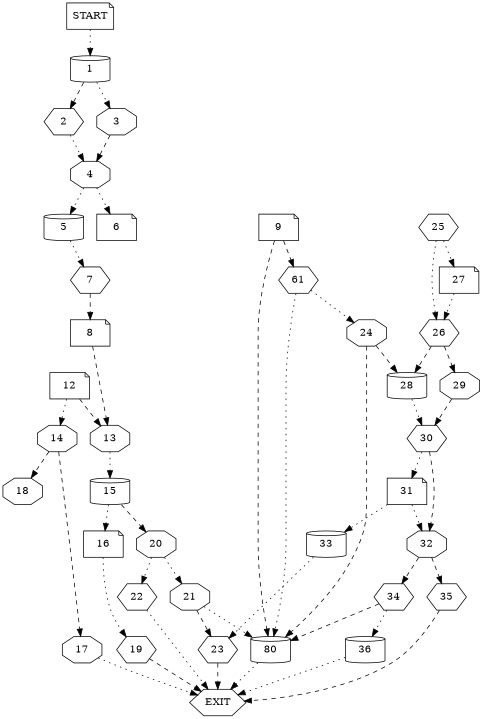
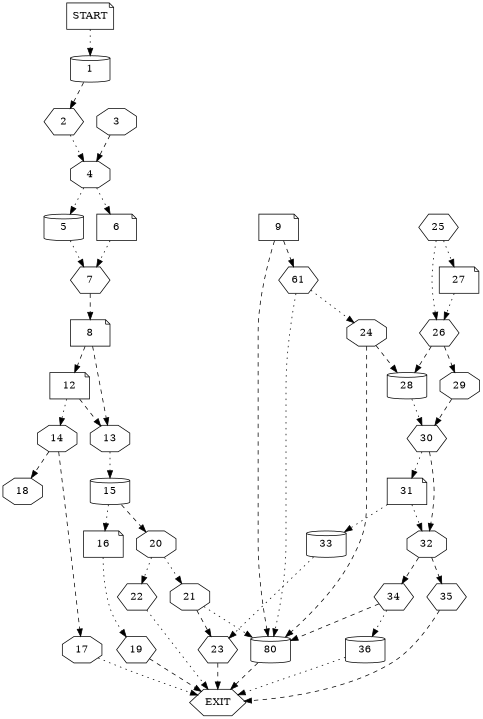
edge "1" -> "3": removed
edge "6" -> "7": added
edge "8" -> "12": added
edge "80" -> "EXIT": style dotted -> dashed
